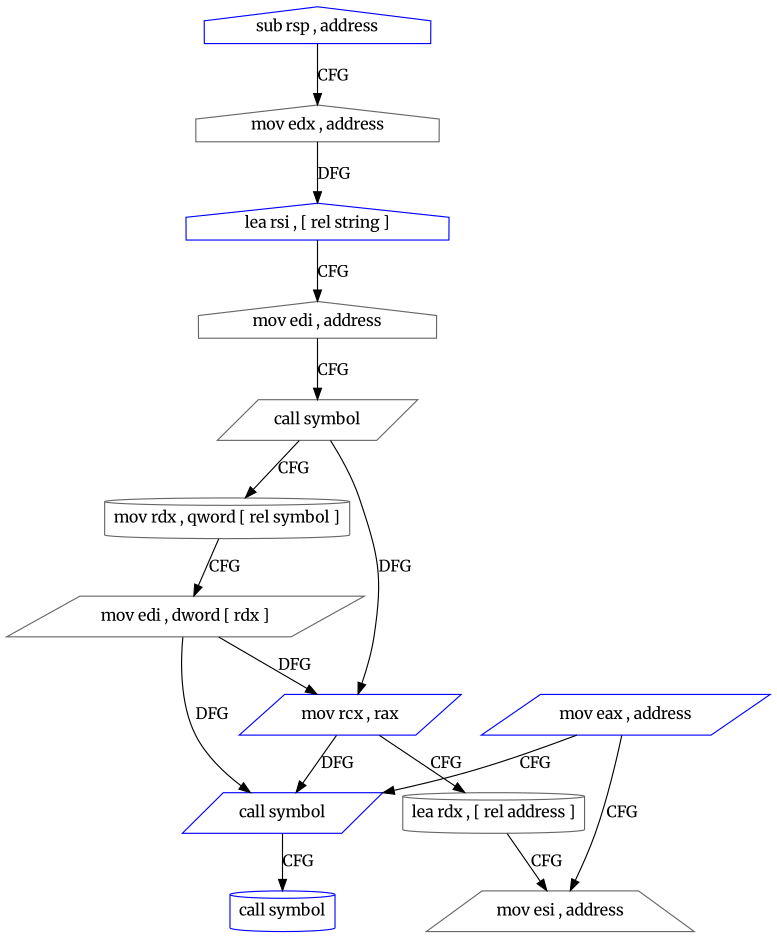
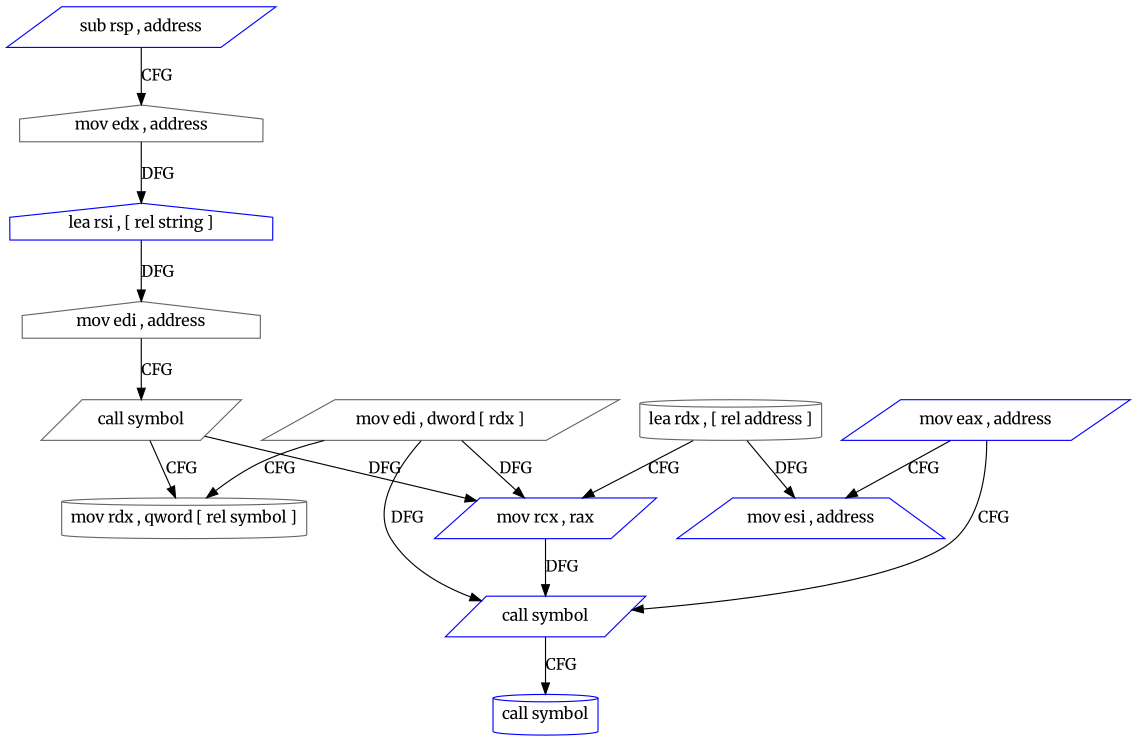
node "sub rsp , address": shape house -> parallelogram
edge "lea rsi , [ rel string ]" -> "mov edi , address": label "CFG" -> "DFG"
edge "mov rdx , qword [ rel symbol ]" -> "mov edi , dword [ rdx ]": reversed
edge "mov rcx , rax" -> "lea rdx , [ rel address ]": reversed
edge "lea rdx , [ rel address ]" -> "mov esi , address": label "CFG" -> "DFG"
node "mov esi , address": color gray40 -> blue
